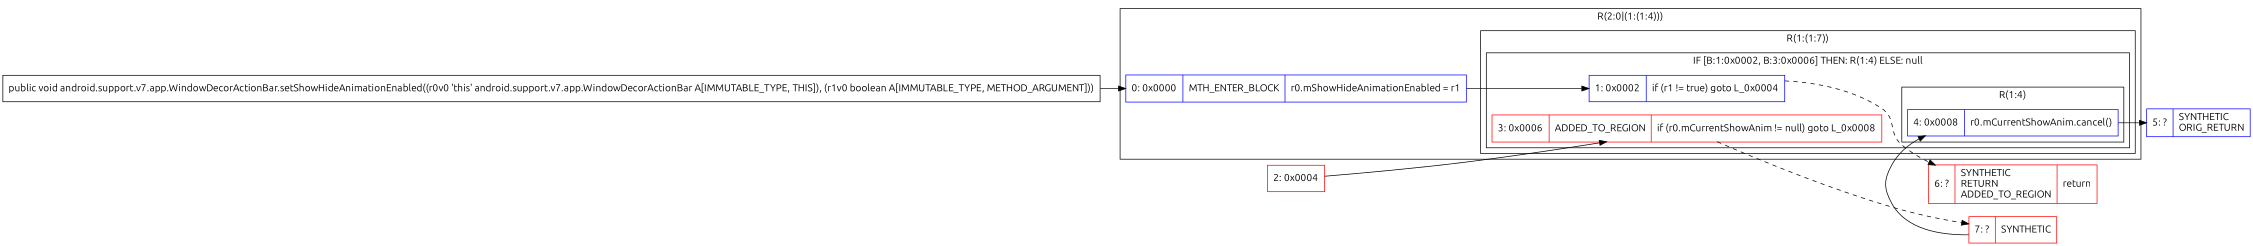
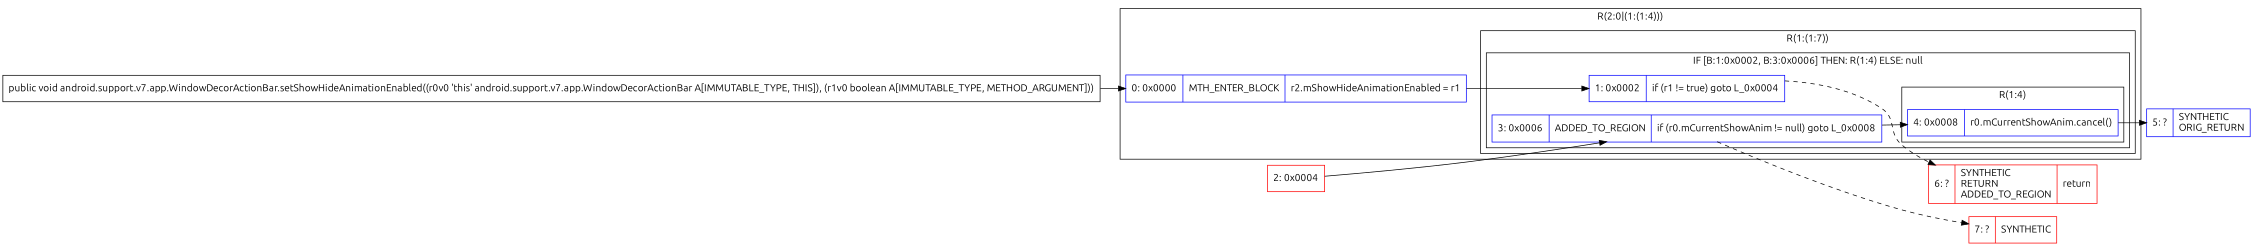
node "0: 0x0000": text "r0.mShowHideAnimationEnabled = r1" -> "r2.mShowHideAnimationEnabled = r1"
node "3: 0x0006": color red -> blue
edge "7: ?" -> "4: 0x0008": now "3: 0x0006" -> "4: 0x0008"
